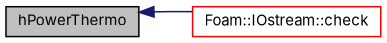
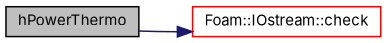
edge "Foam::IOstream::check" -> "hPowerThermo": reversed
